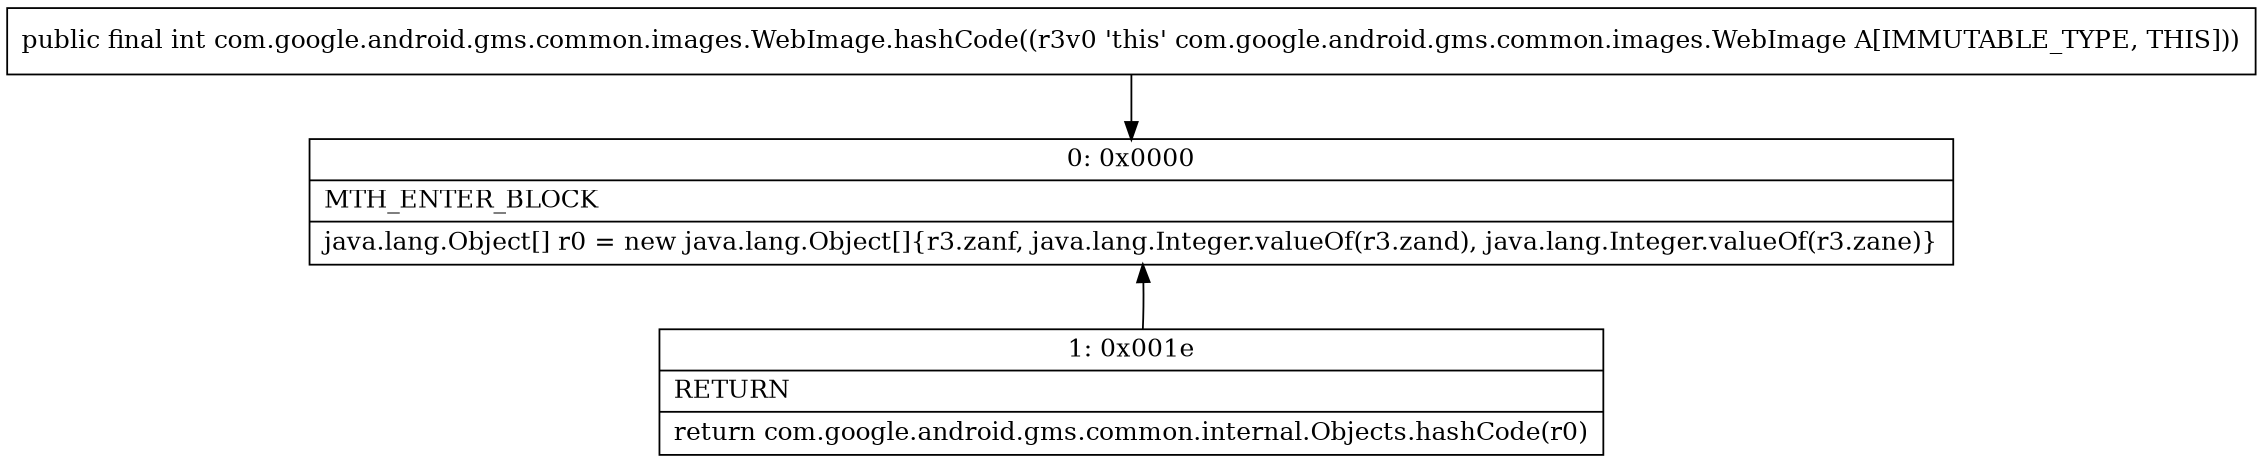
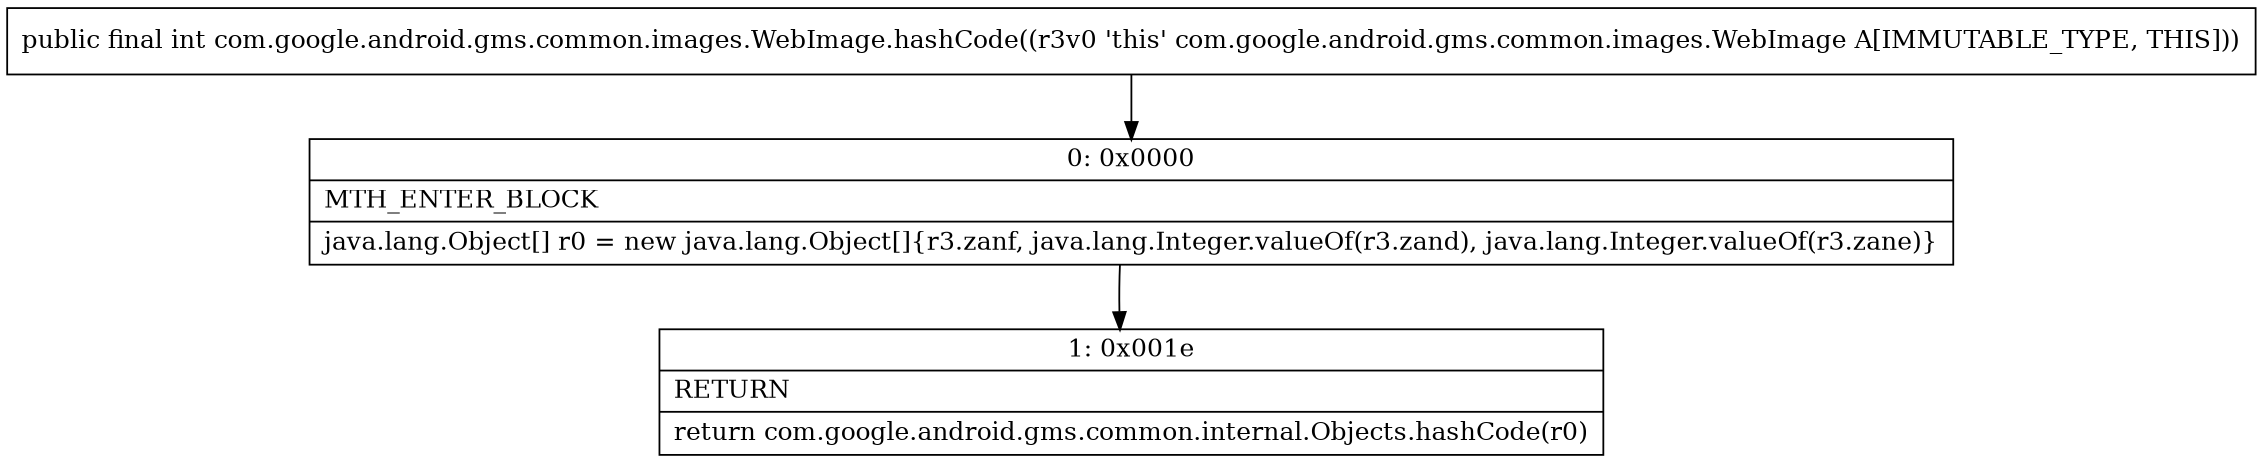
edge "1: 0x001e" -> "0: 0x0000": reversed
